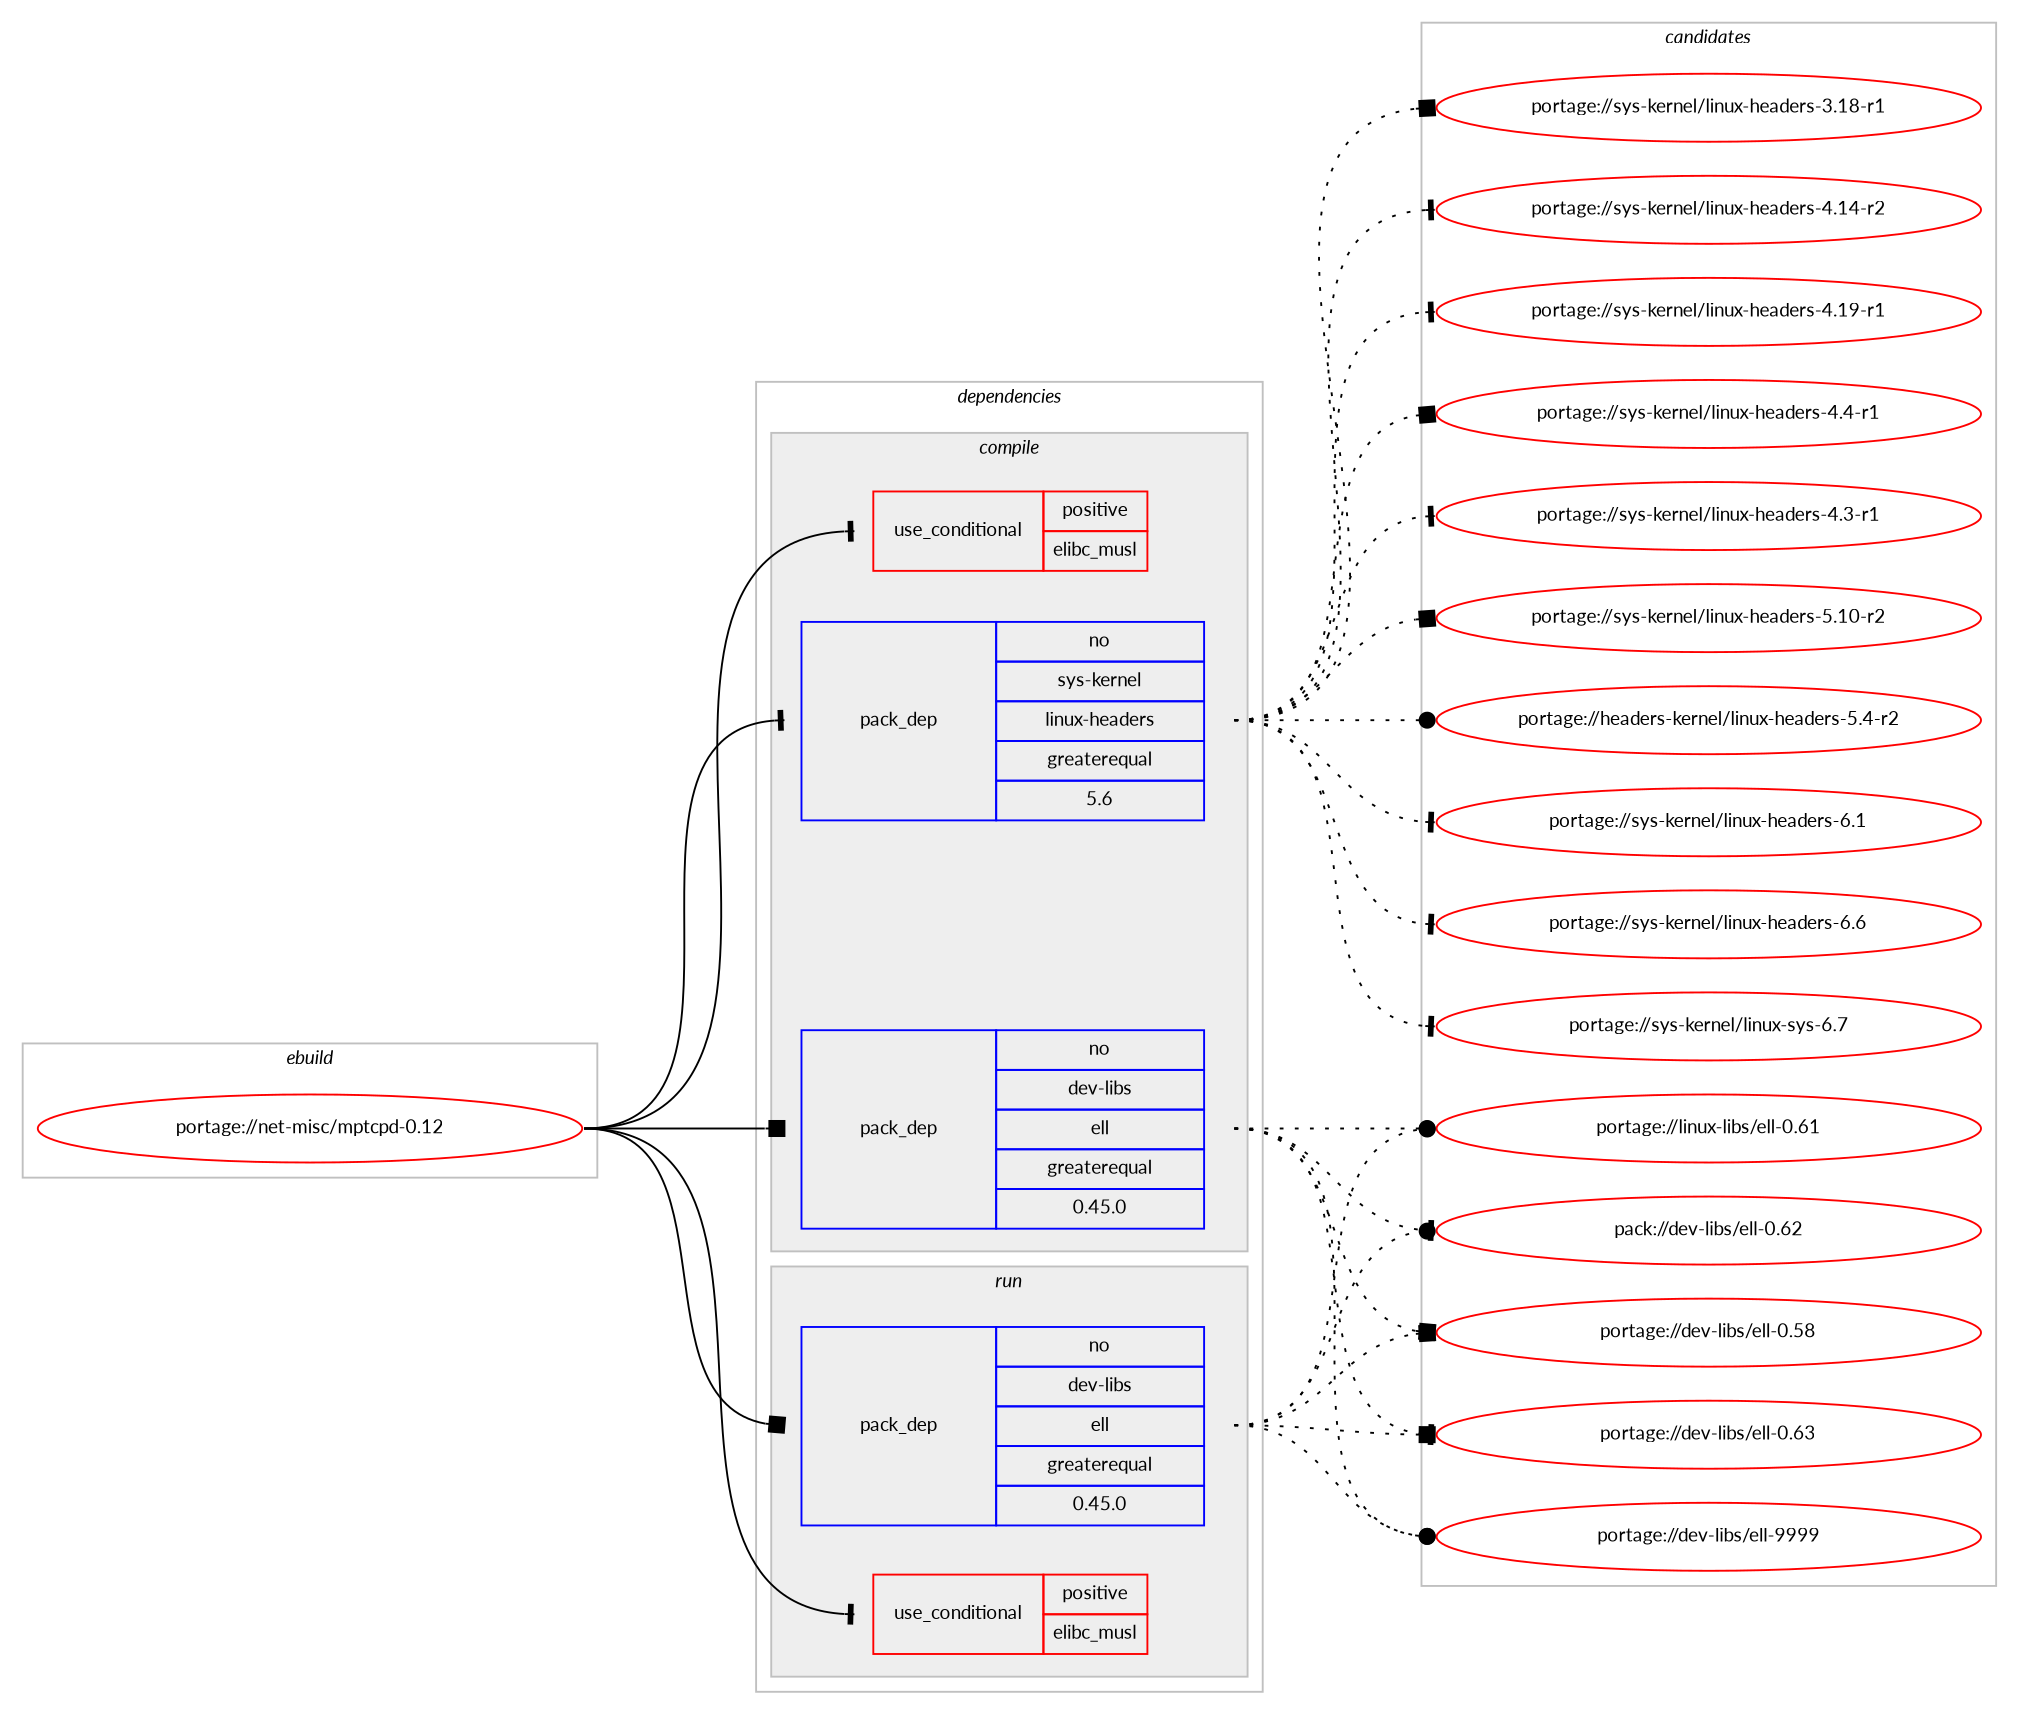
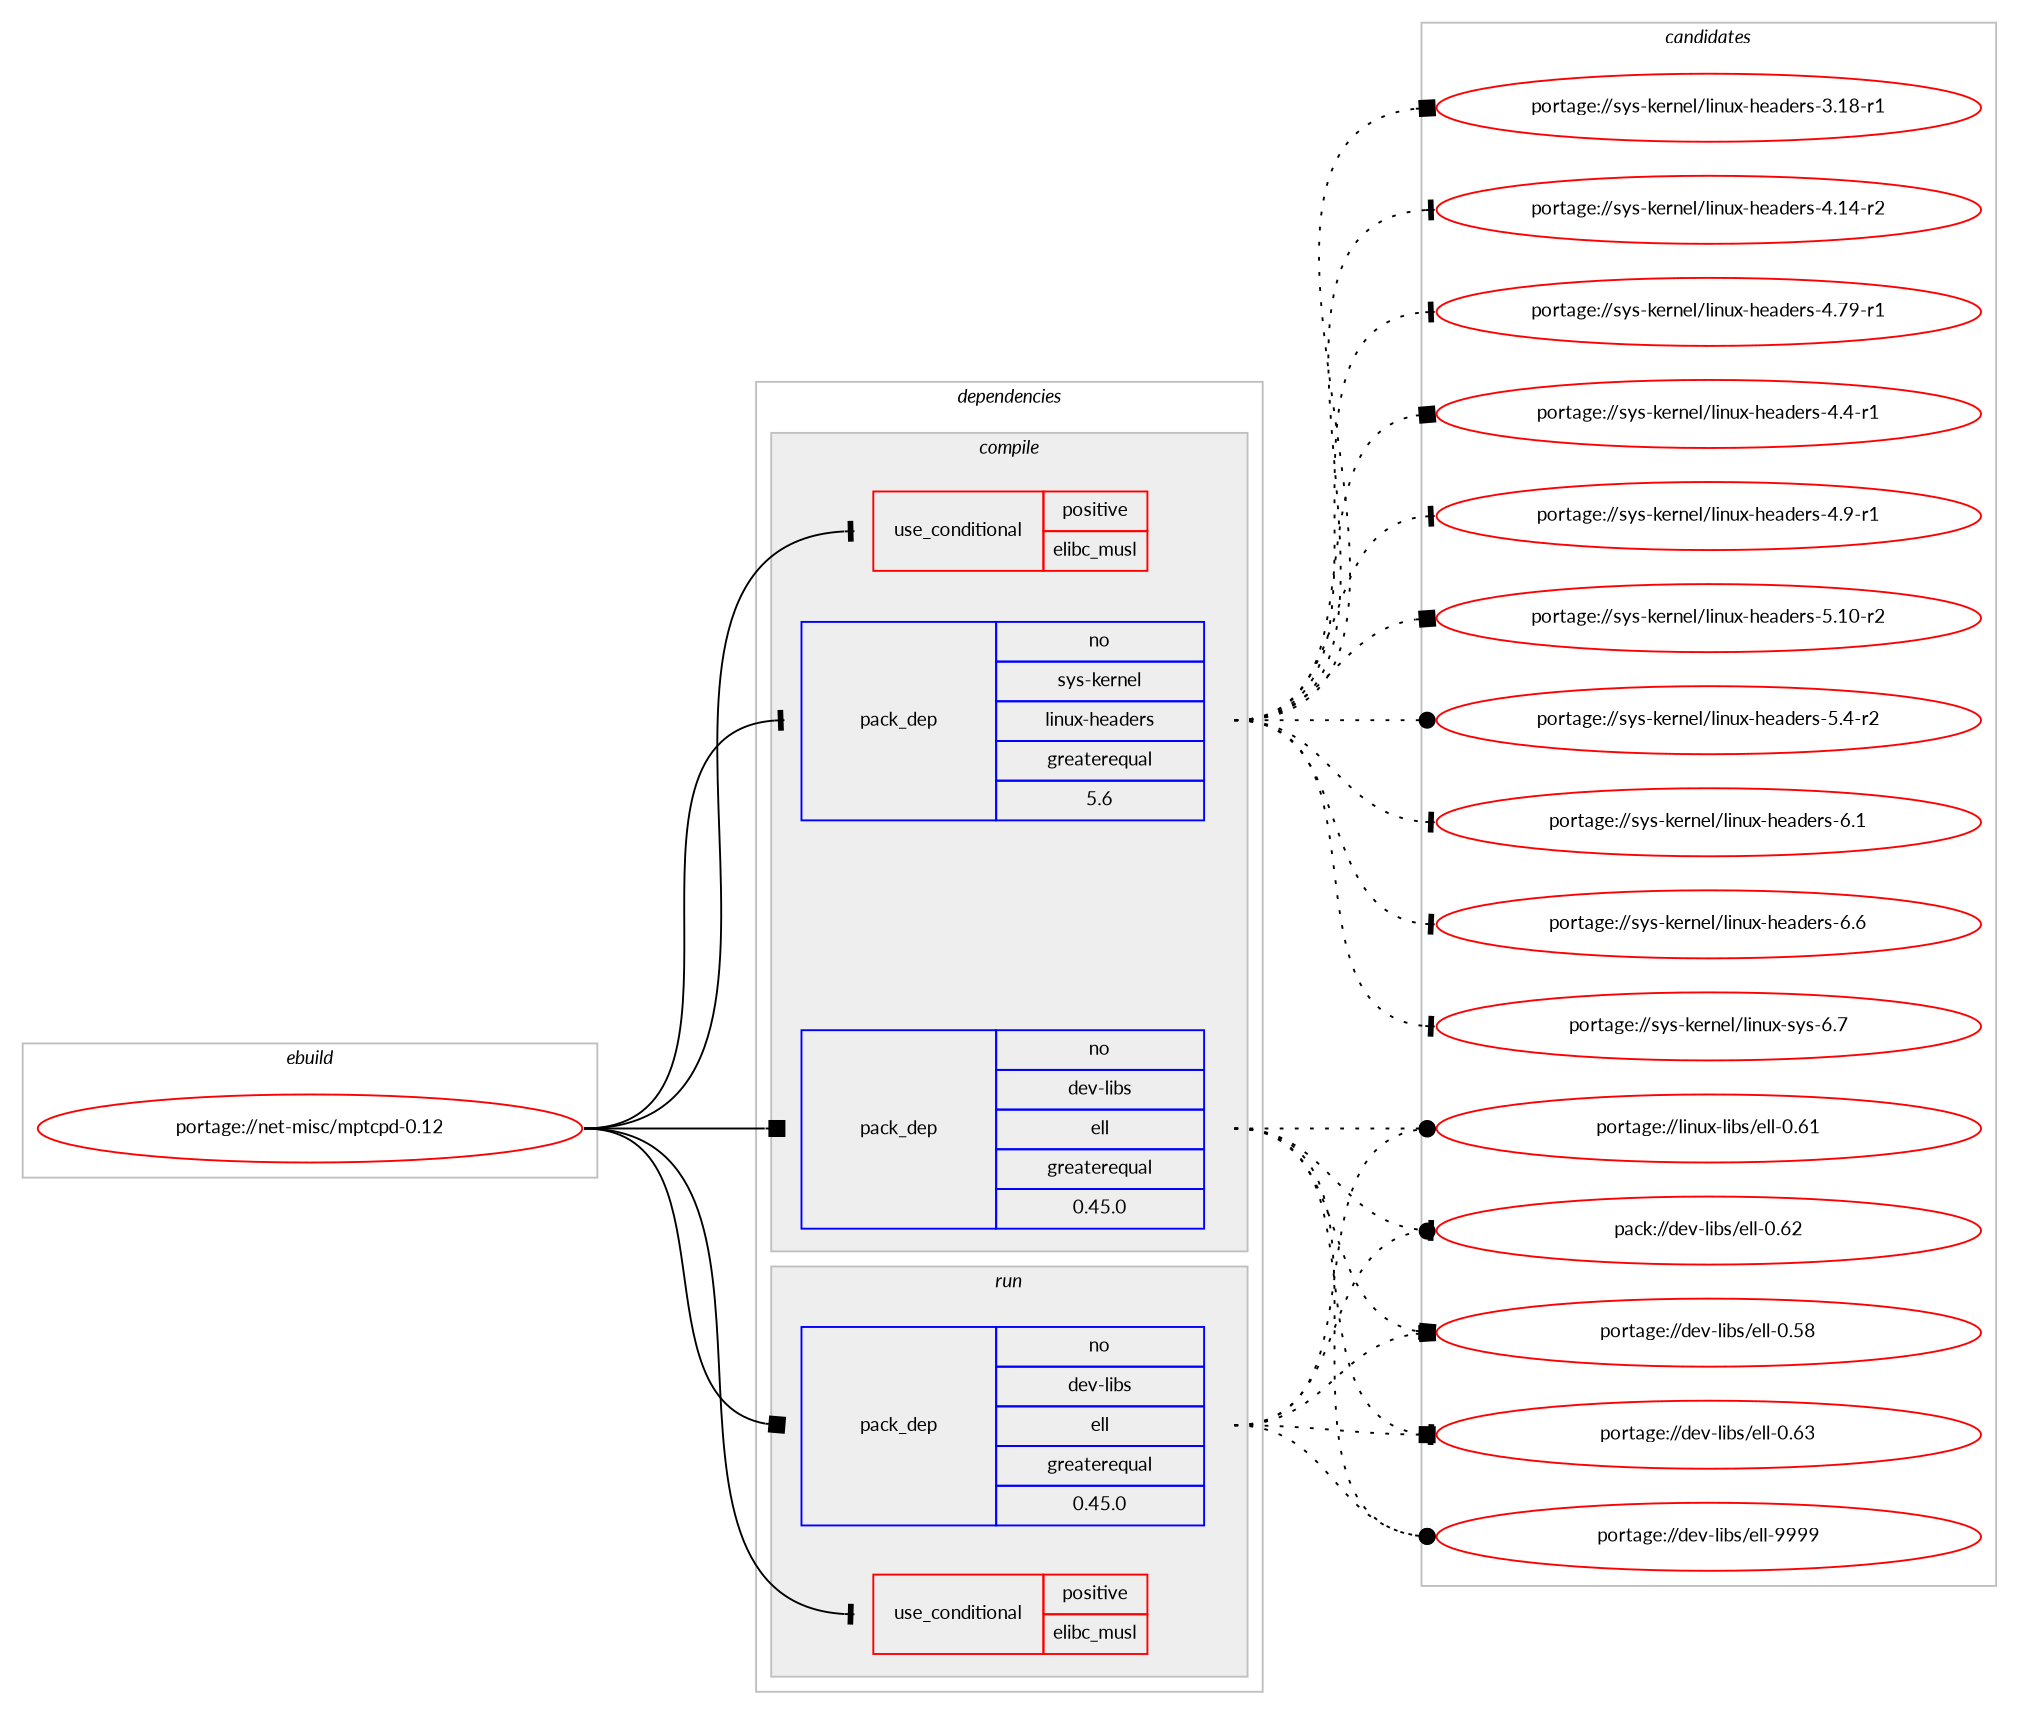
node "portage://sys-kernel/linux-headers-4.19-r1": label "portage://sys-kernel/linux-headers-4.19-r1" -> "portage://sys-kernel/linux-headers-4.79-r1"
node "portage://sys-kernel/linux-headers-4.3-r1": label "portage://sys-kernel/linux-headers-4.3-r1" -> "portage://sys-kernel/linux-headers-4.9-r1"
node "portage://headers-kernel/linux-headers-5.4-r2": label "portage://headers-kernel/linux-headers-5.4-r2" -> "portage://sys-kernel/linux-headers-5.4-r2"
